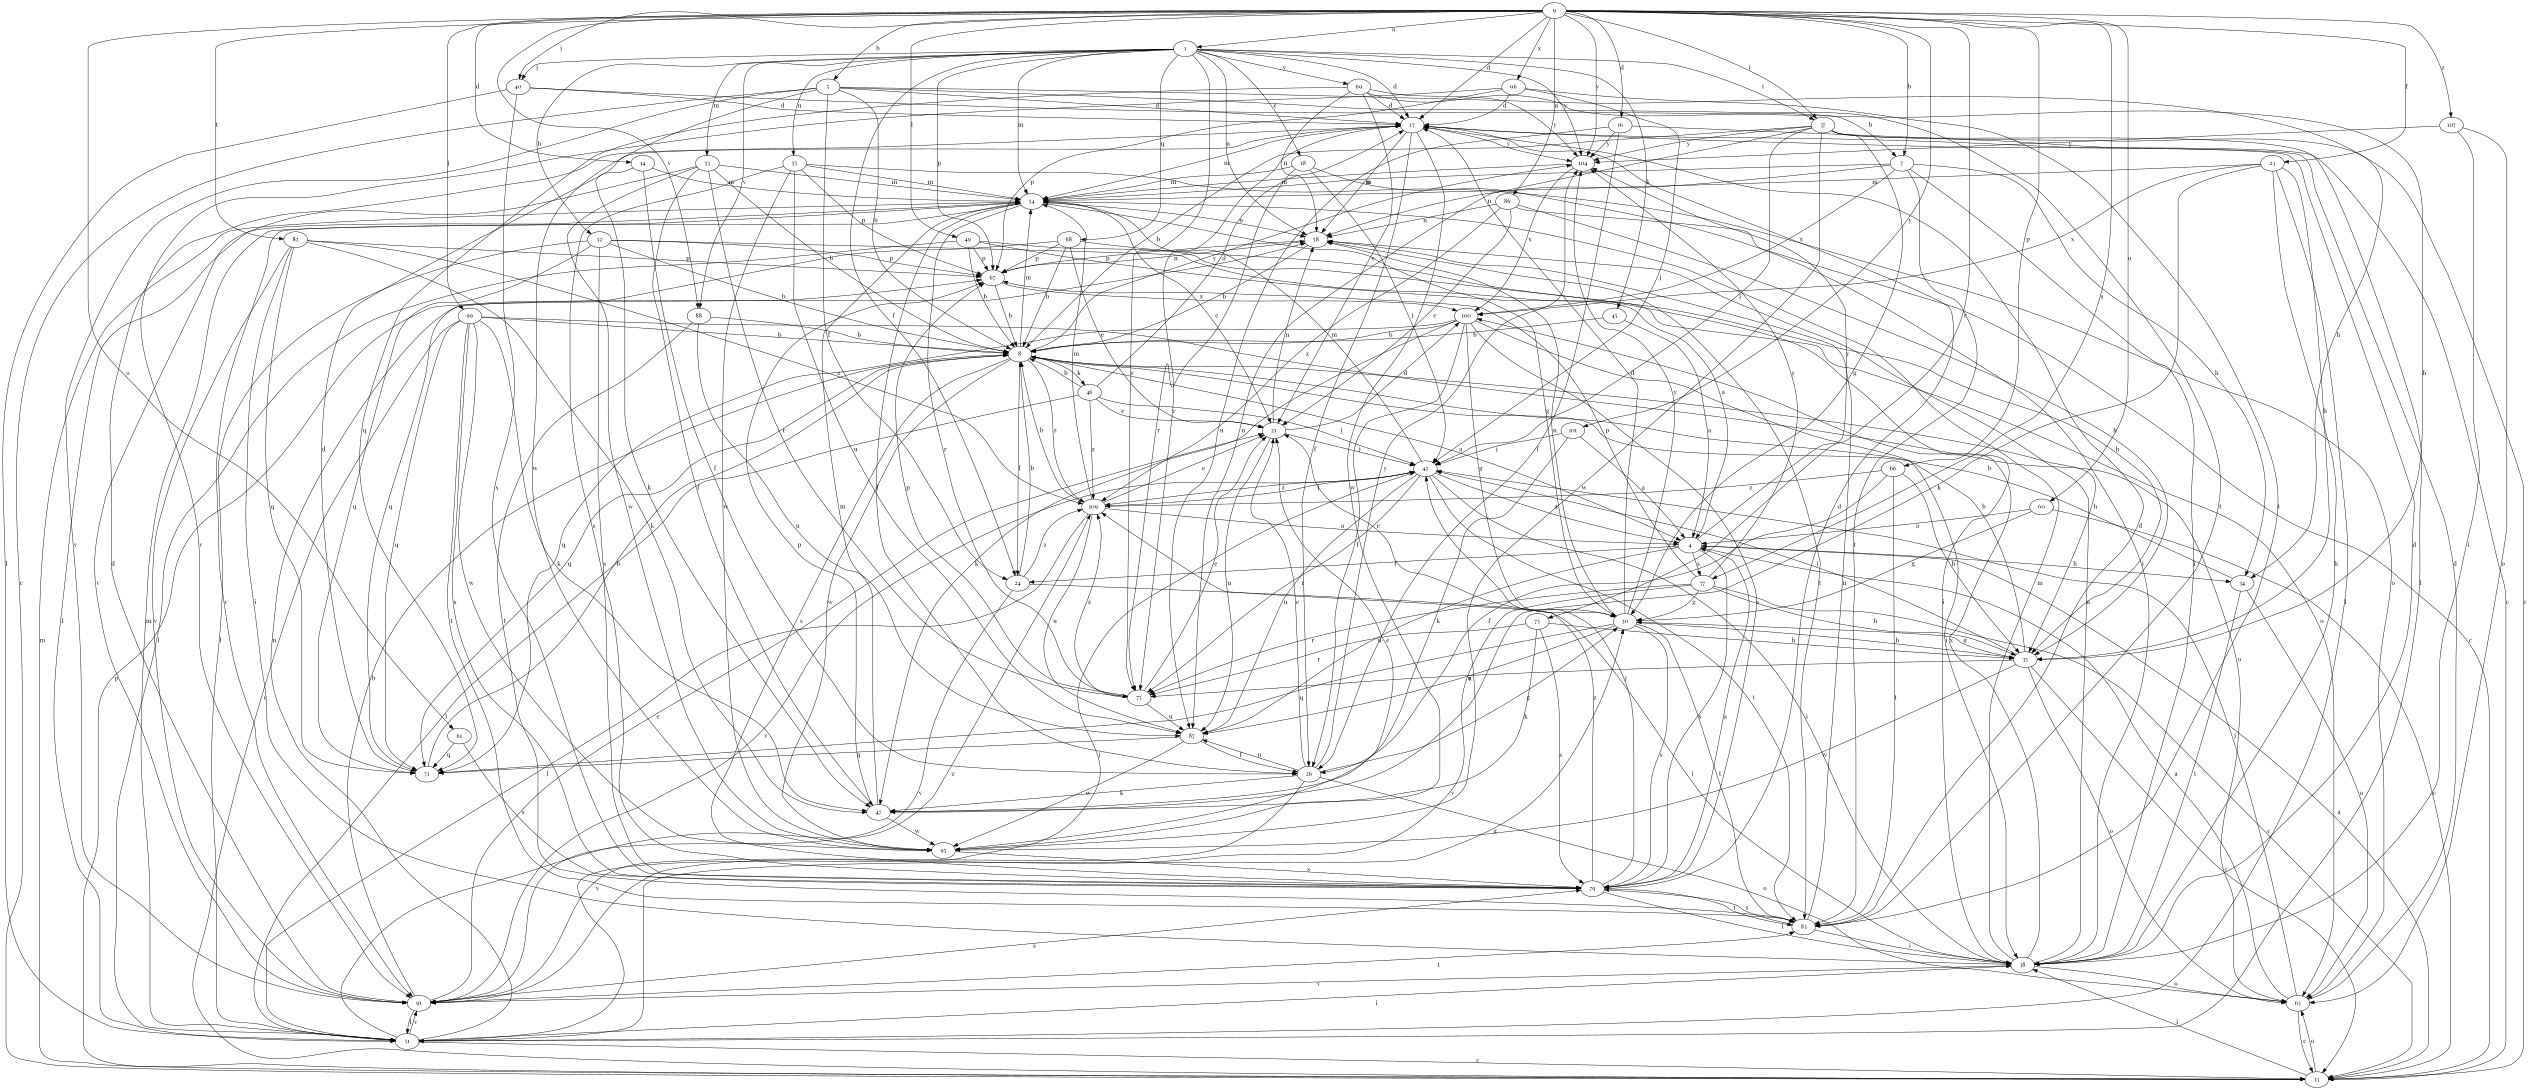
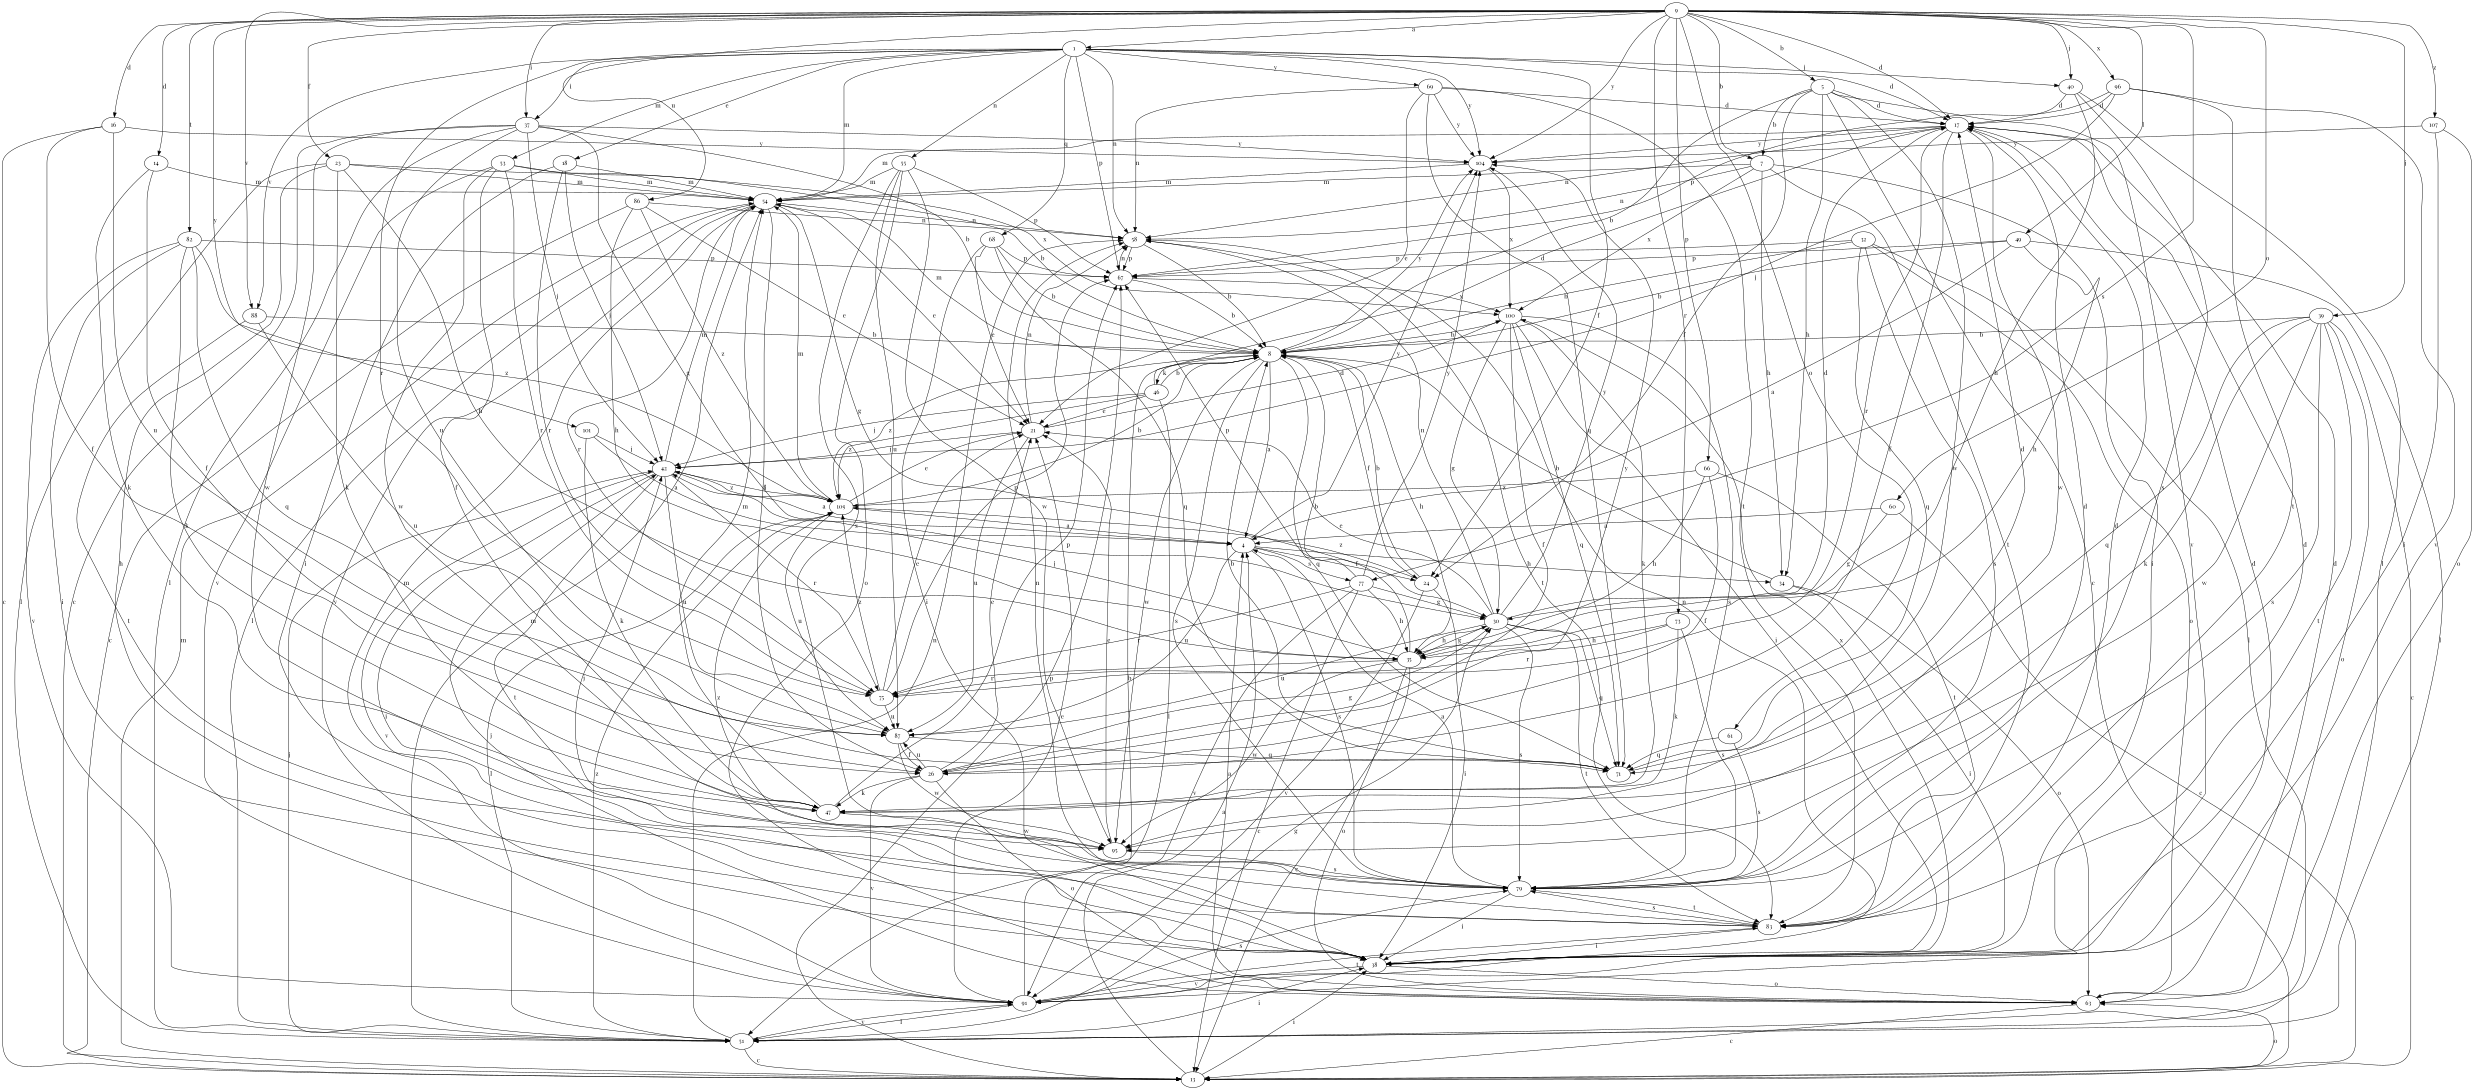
edge "1" -> "32": removed, label "h"
node "99": label "99" -> "39"
node "45": removed
